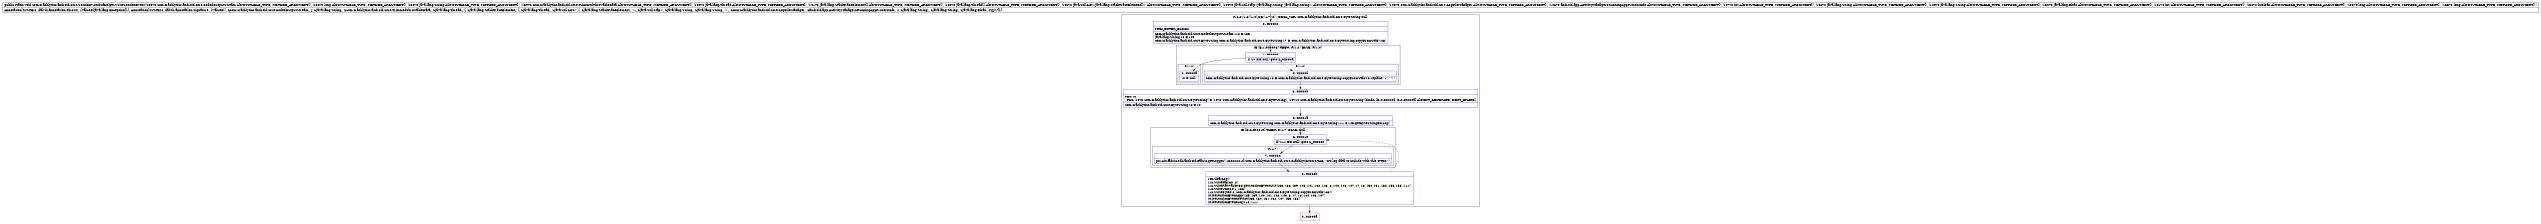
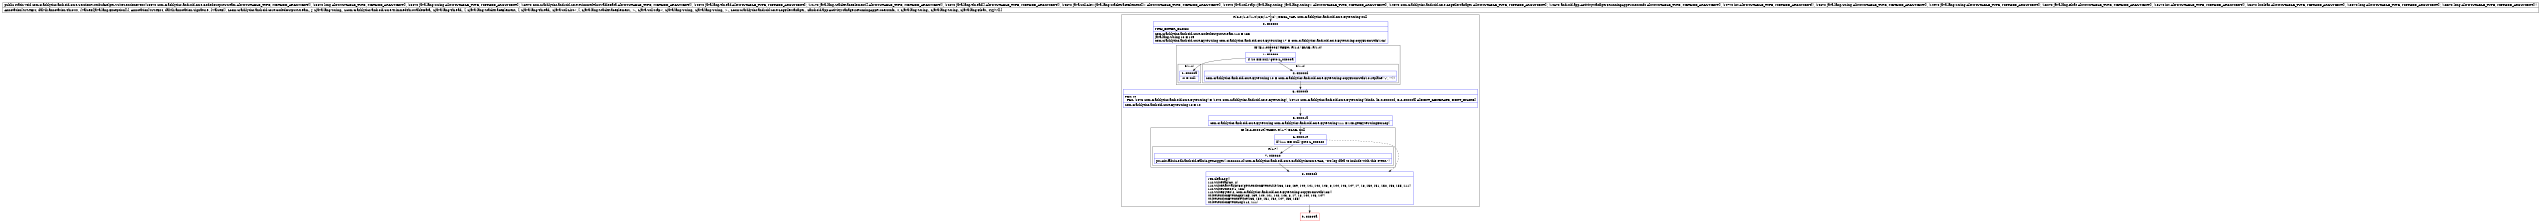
edge "1: 0x0008" -> "4: 0x000d": style dashed -> solid
edge "8: 0x002b" -> "6: 0x001e": reversed
